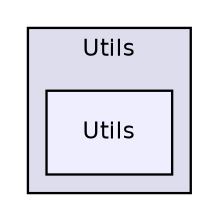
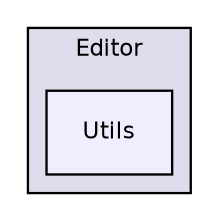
cluster "Utils": label "Utils" -> "Editor"
